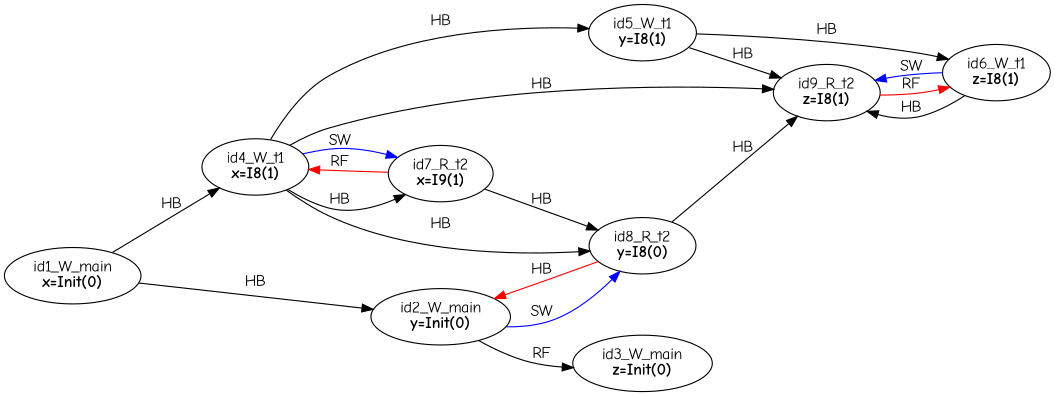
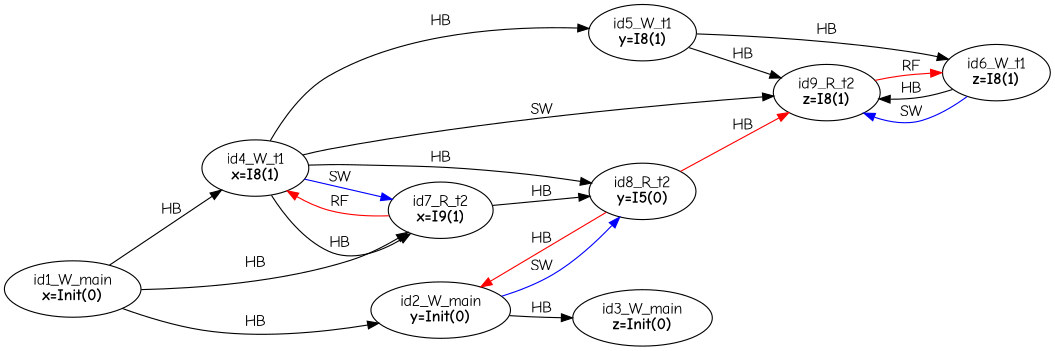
edge "id4_W_t1" -> "id9_R_t2": label "HB" -> "SW"
edge "id8_R_t2" -> "id9_R_t2": color black -> red
node "id8_R_t2": text "y=I8(0)" -> "y=I5(0)"
edge "id1_W_main" -> "id7_R_t2": added, label "HB"
edge "id2_W_main" -> "id3_W_main": label "RF" -> "HB"
